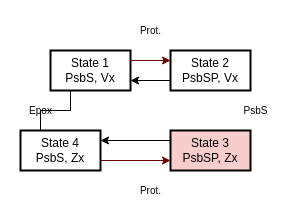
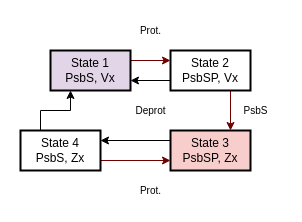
node "State 1 PsbS, Vx": fillcolor #ffffff -> #e1d5e7
edge "State 1 PsbS, Vx" -- "State 4 PsbS, Zx": arrowhead none -> classic
edge "State 2 PsbSP, Vx" -> "State 3 PsbSP, Zx": added
node "Epox": removed
node "Deprot": added
